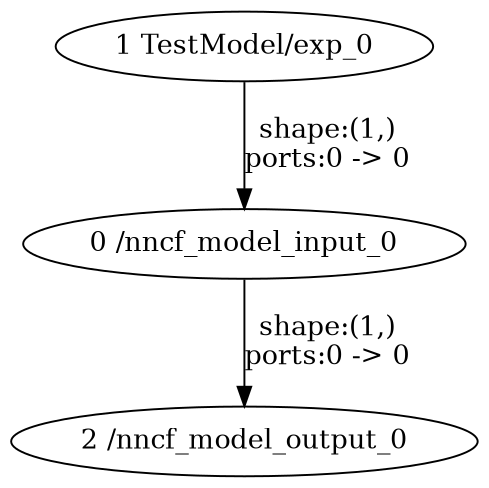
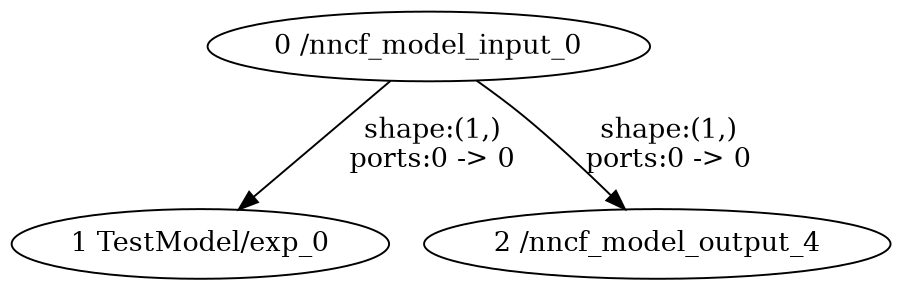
edge "1 TestModel/exp_0" -> "0 /nncf_model_input_0": reversed
node "2 /nncf_model_output_0": label "2 /nncf_model_output_0" -> "2 /nncf_model_output_4"
